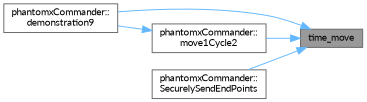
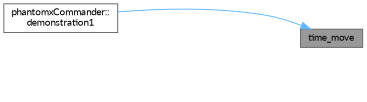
node "phantomxCommander:: demonstration9": label "phantomxCommander:: demonstration9" -> "phantomxCommander:: demonstration1"
node "phantomxCommander:: move1Cycle2": removed
node "phantomxCommander:: SecurelySendEndPoints": removed
